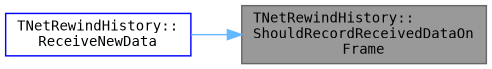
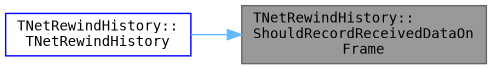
node "TNetRewindHistory:: ReceiveNewData": label "TNetRewindHistory:: ReceiveNewData" -> "TNetRewindHistory:: TNetRewindHistory"
